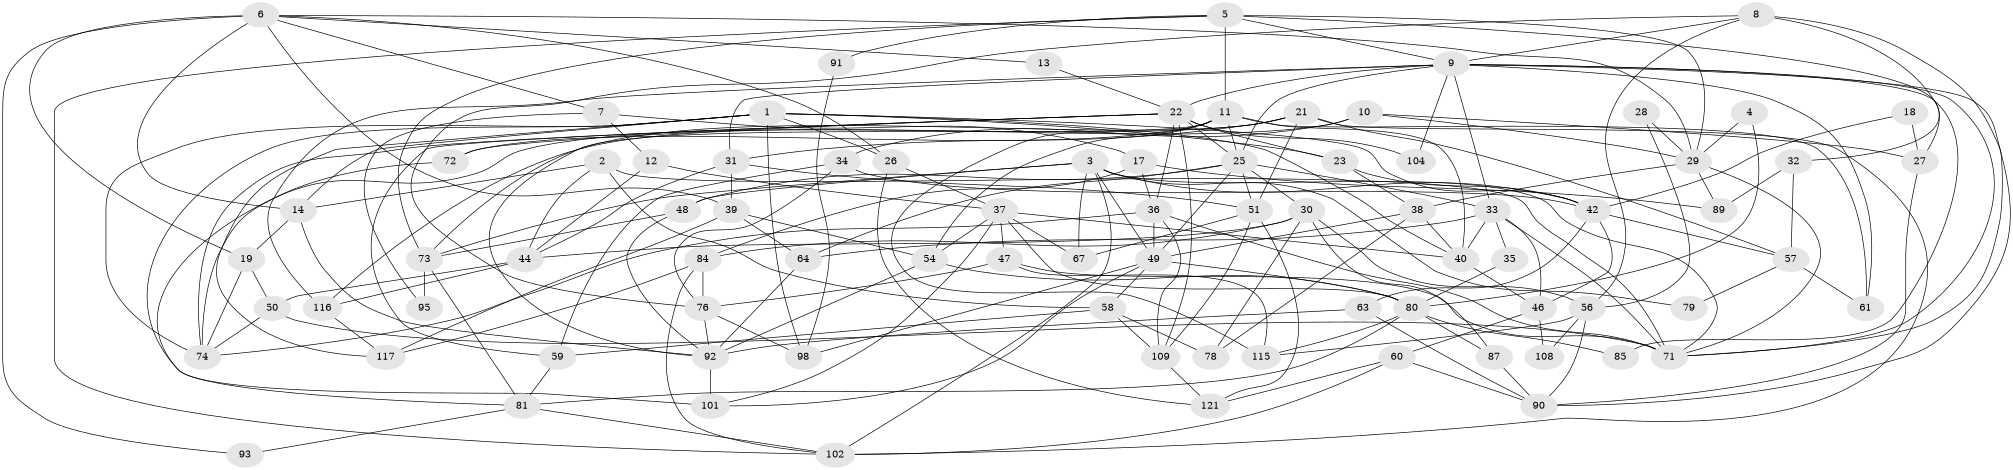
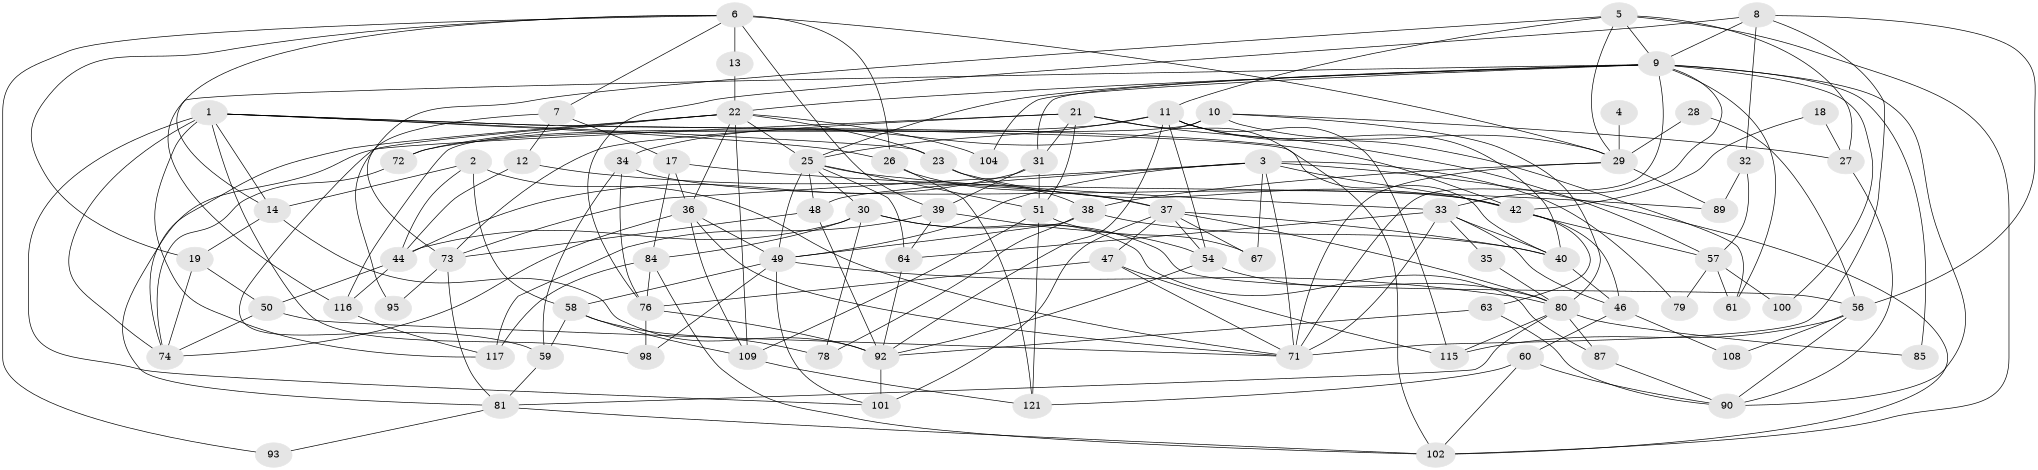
node "91": removed
edge "4" -- "80": now "10" -- "80"
node "100": added
